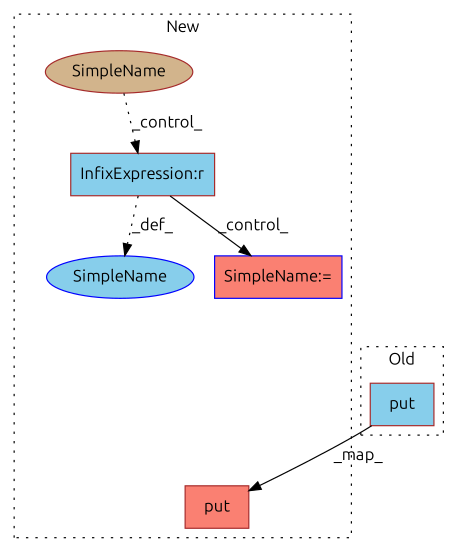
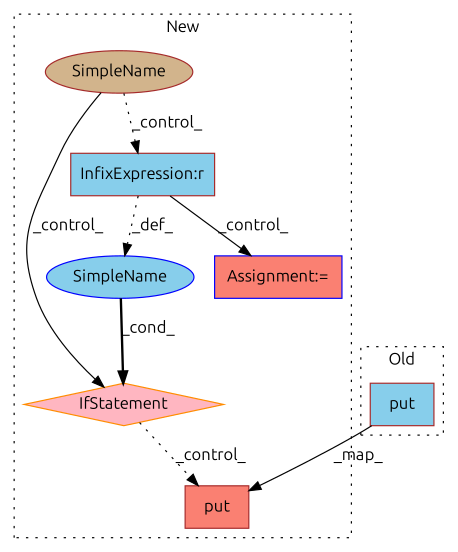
node "SimpleName:=": label "SimpleName:=" -> "Assignment:="
node "IfStatement": added
